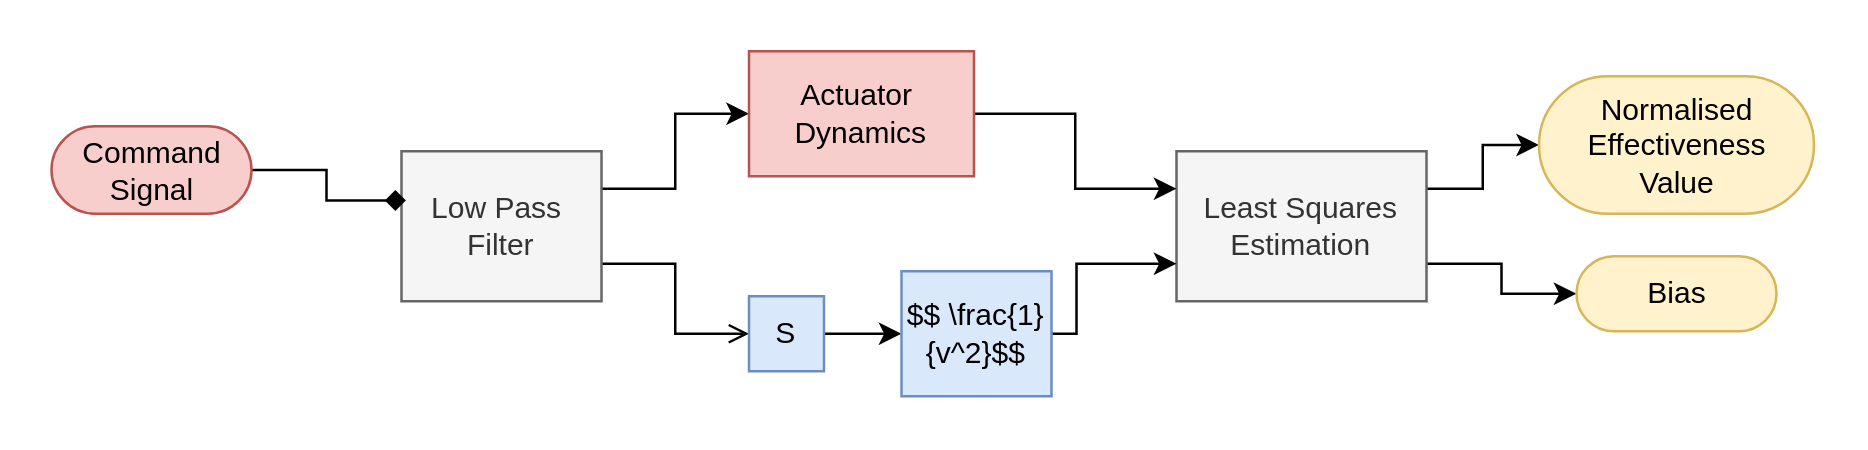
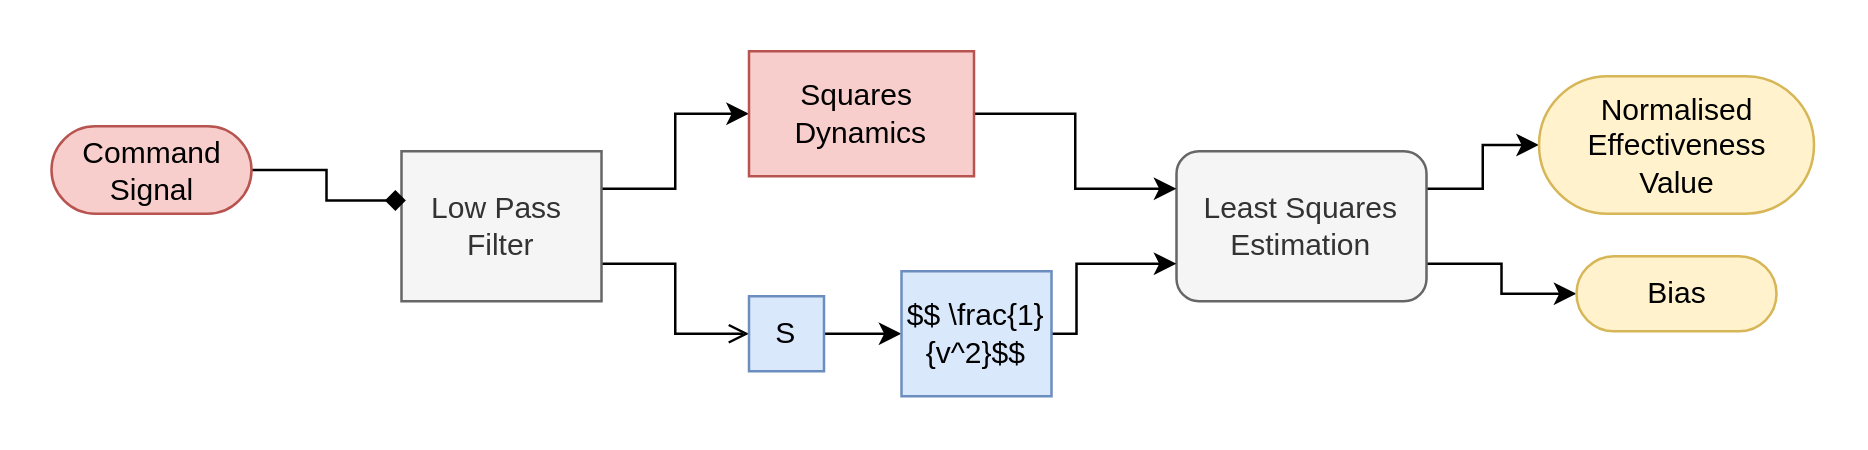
node "Actuator Dynamics": label "Actuator Dynamics" -> "Squares Dynamics"
node "Least Squares Estimation": shape rectangle -> rounded rectangle
